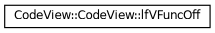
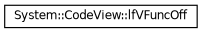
node "CodeView::CodeView::lfVFuncOff": label "CodeView::CodeView::lfVFuncOff" -> "System::CodeView::lfVFuncOff"
